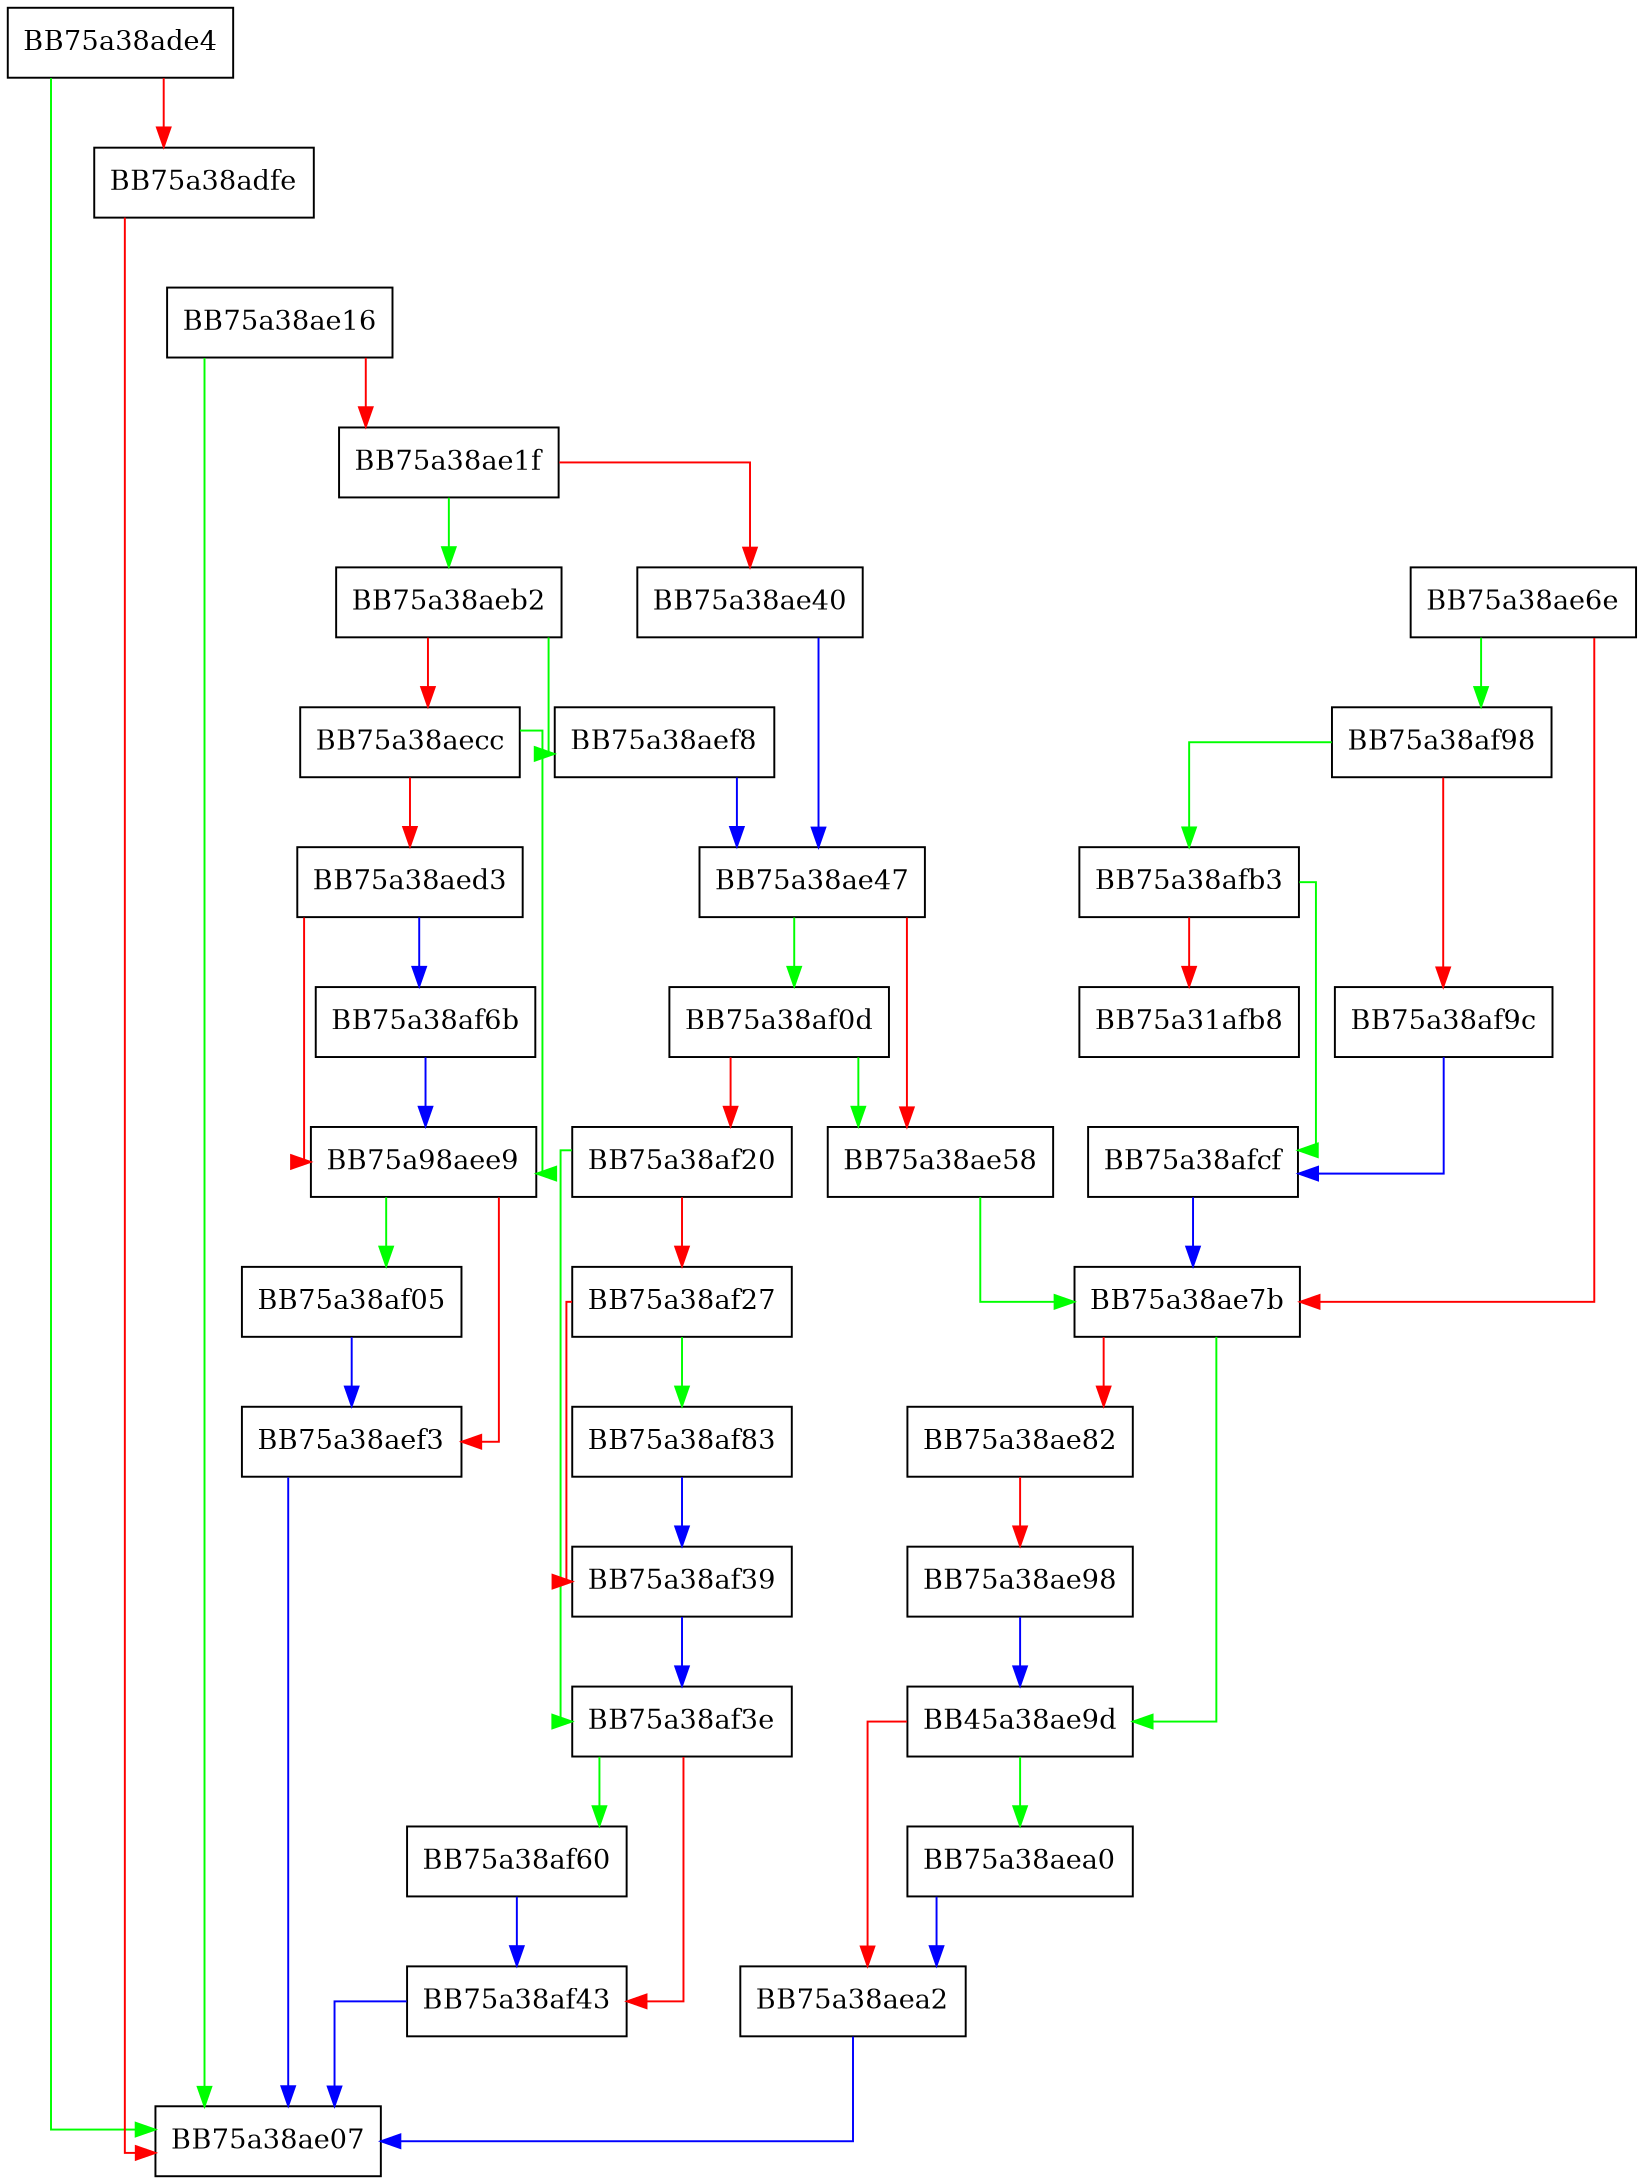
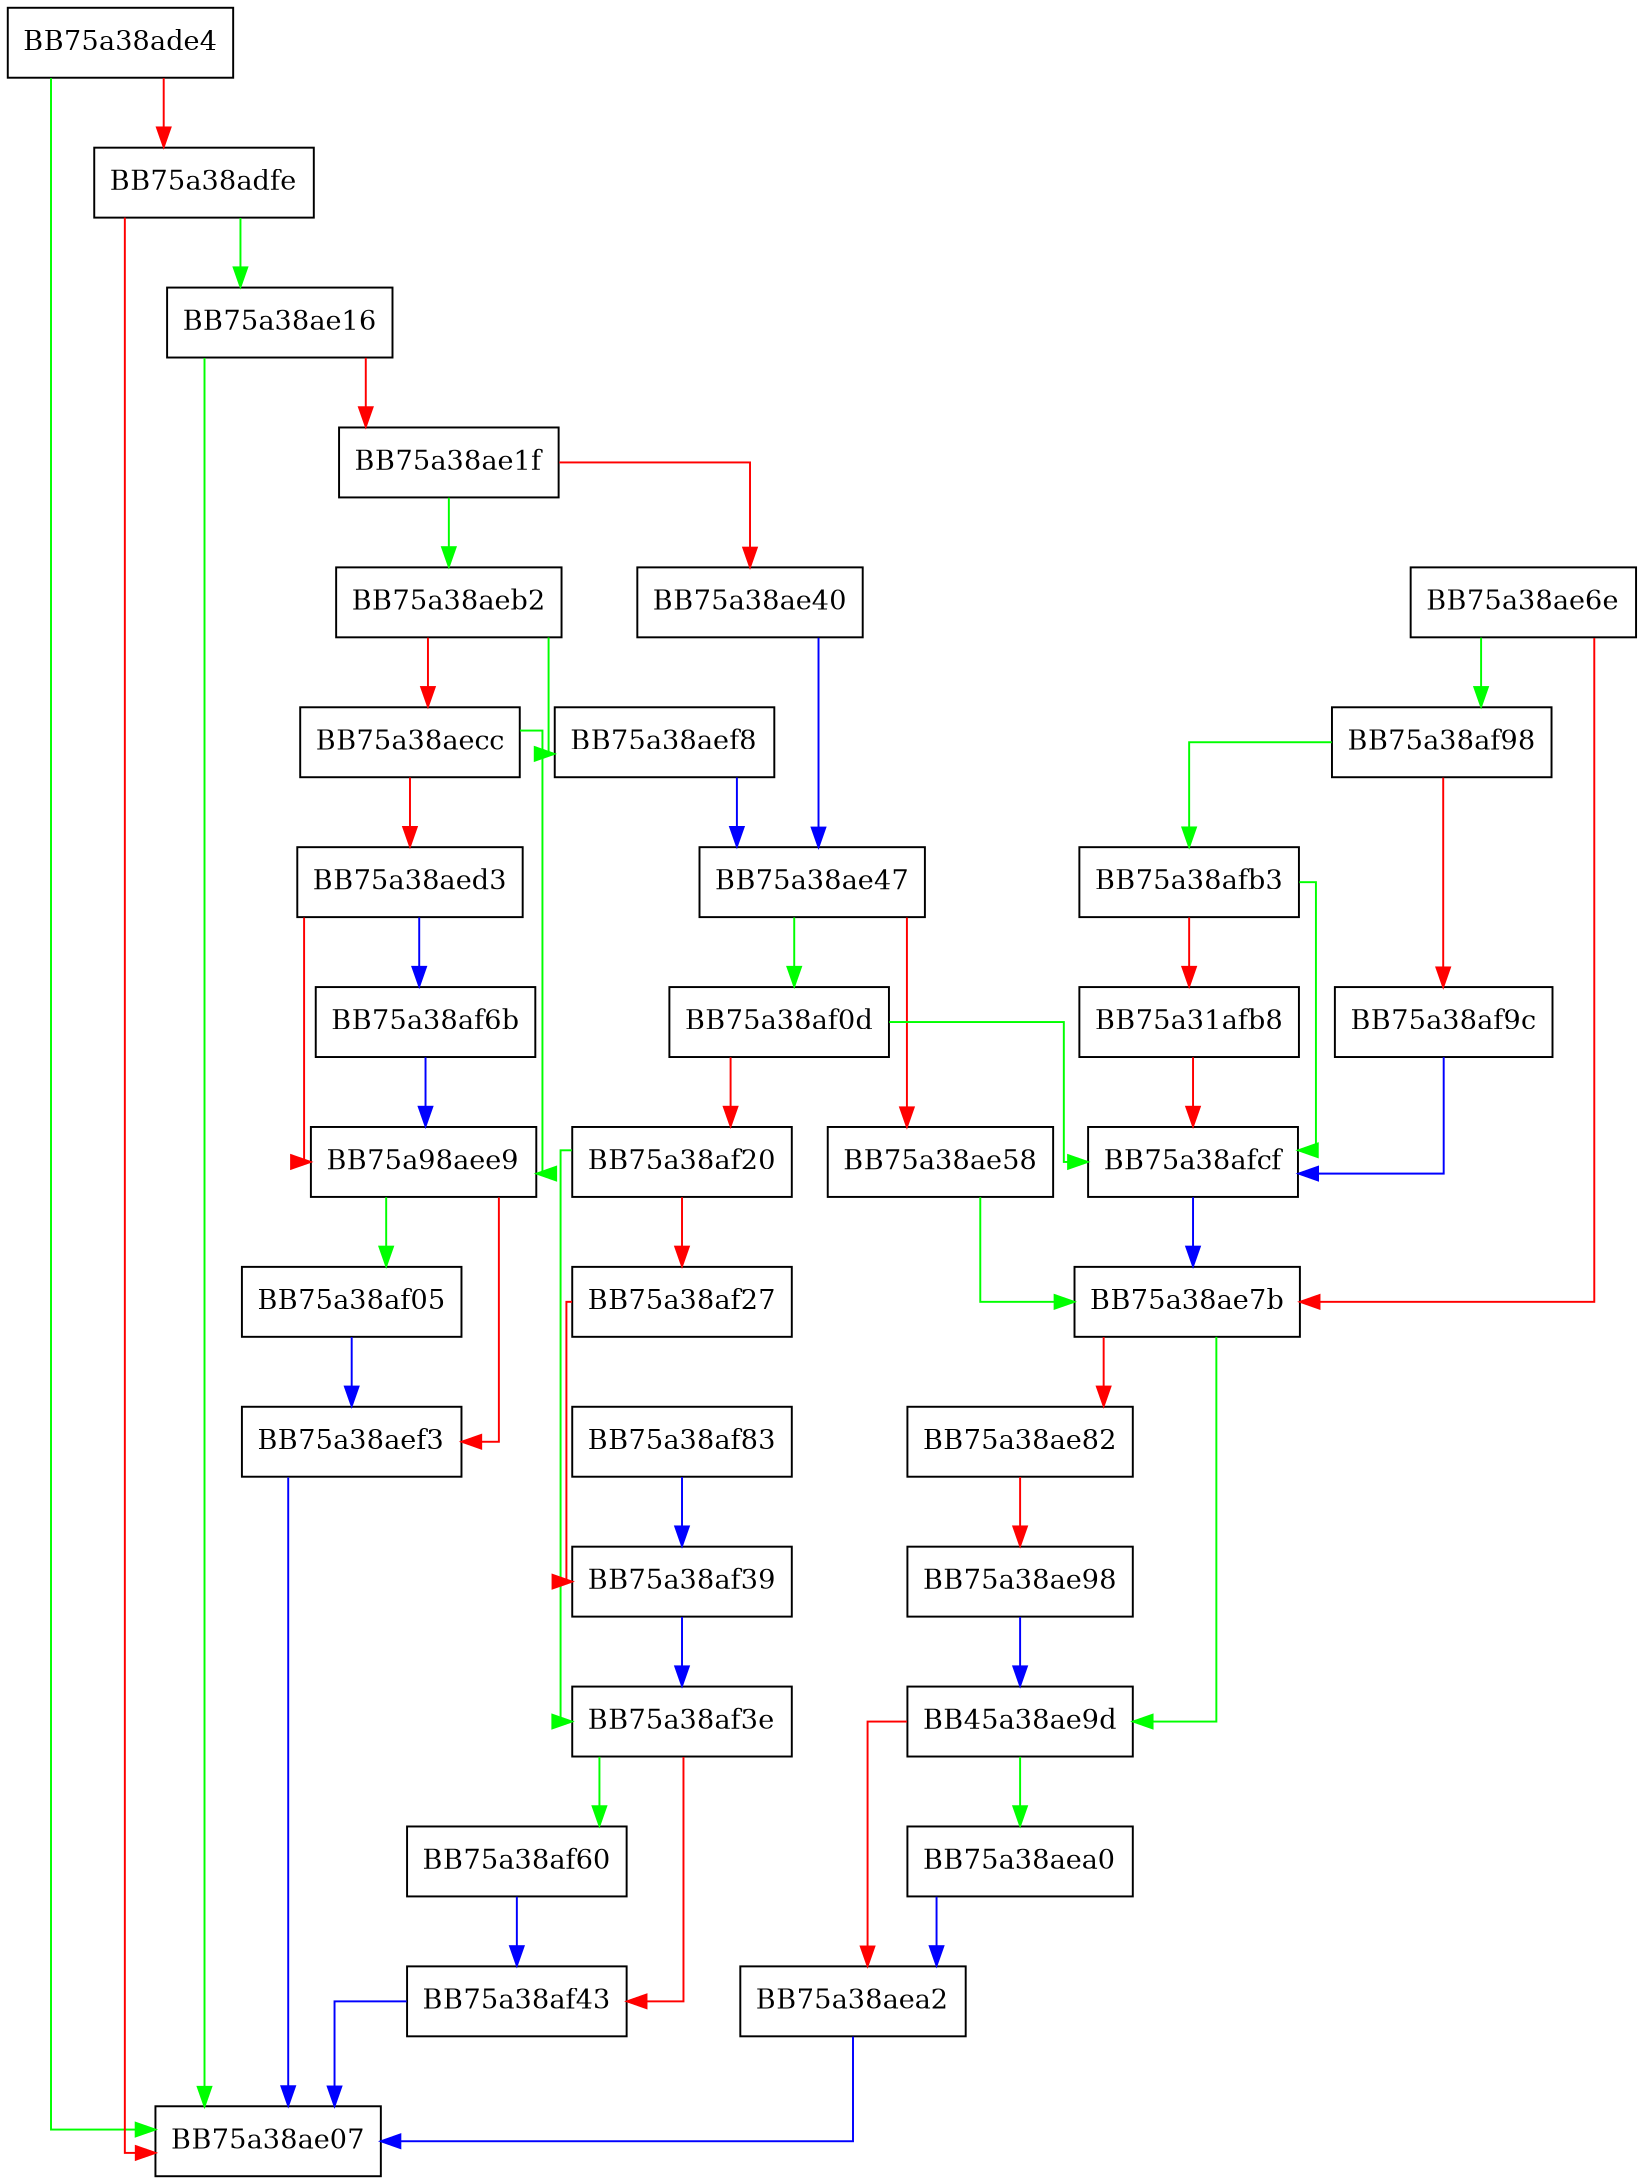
edge "BB75a38adfe" -> "BB75a38ae16": added
edge "BB75a38af0d" -> "BB75a38ae58": now "BB75a38af0d" -> "BB75a38afcf"
edge "BB75a31afb8" -> "BB75a38afcf": added
edge "BB75a38af27" -> "BB75a38af83": removed
